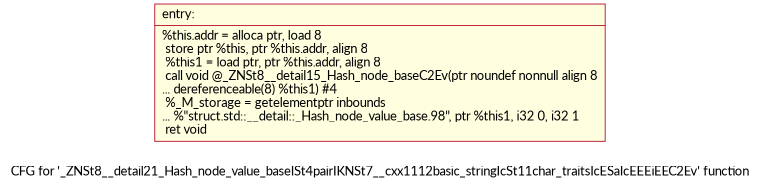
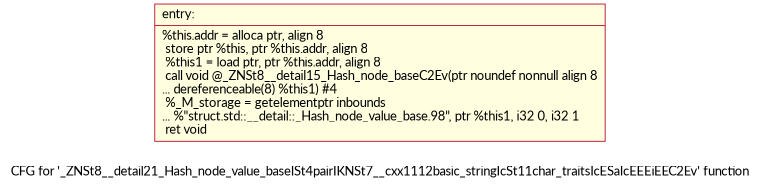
node "entry:": text "%this.addr = alloca ptr, load 8" -> "%this.addr = alloca ptr, align 8"
